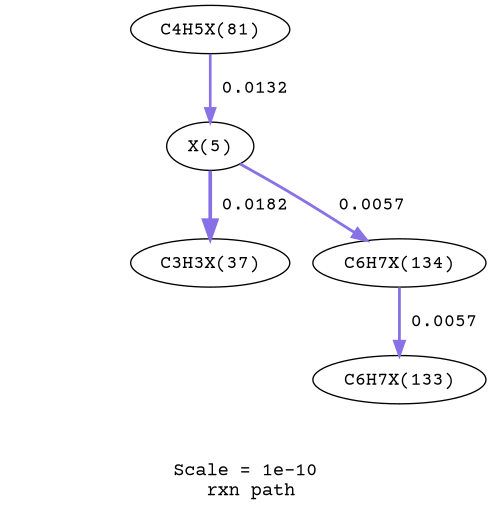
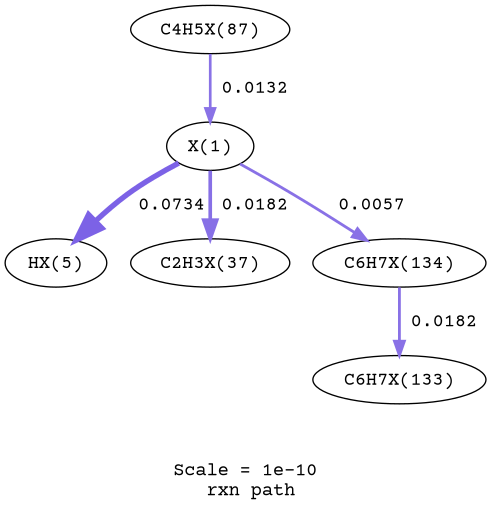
node "C4H5X(81)": label "C4H5X(81)" -> "C4H5X(87)"
node "X(5)": label "X(5)" -> "X(1)"
node "HX(5)": added
node "C3H3X(37)": label "C3H3X(37)" -> "C2H3X(37)"
edge "C6H7X(134)" -> "C6H7X(133)": label " 0.0057" -> " 0.0182"
